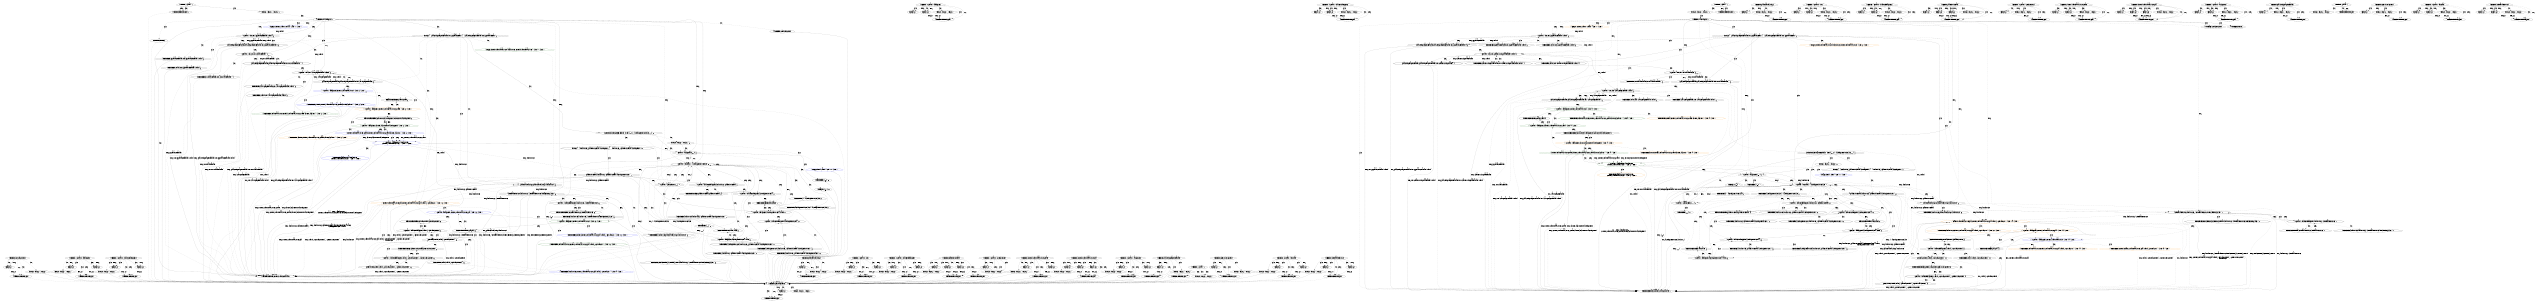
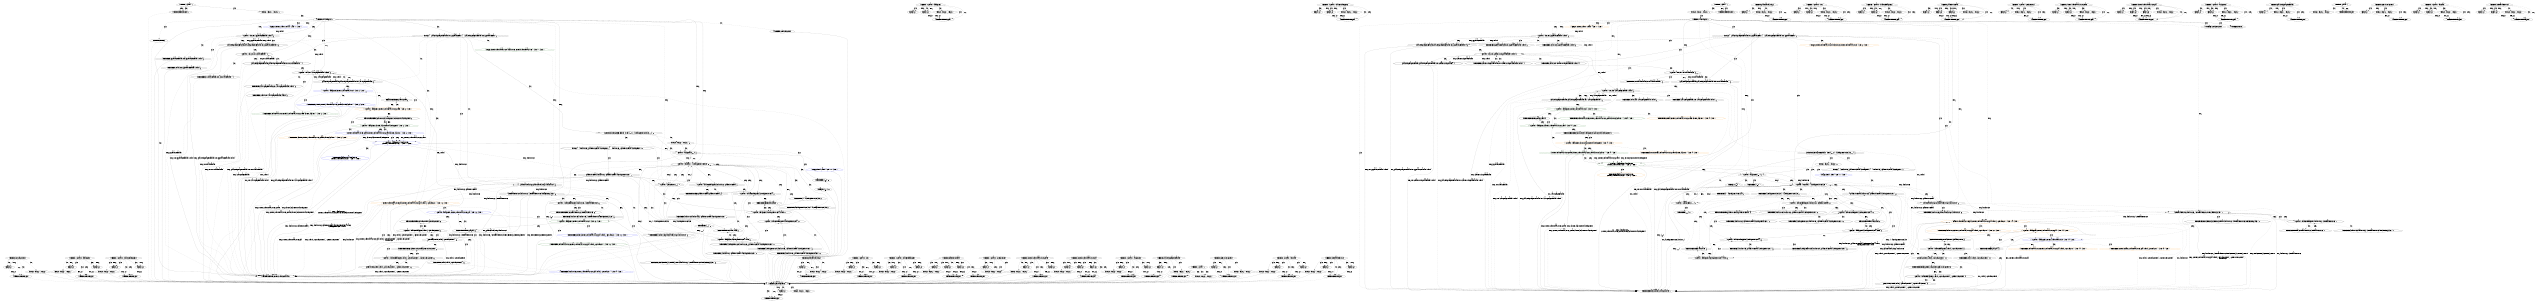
edge "(<operator>.new,new ClearBrowsingDataHandler(web_ui))" -> "(IDENTIFIER,web_ui,new ClearBrowsingDataHandler(web_ui))": label "CFG: " -> "AST: "
